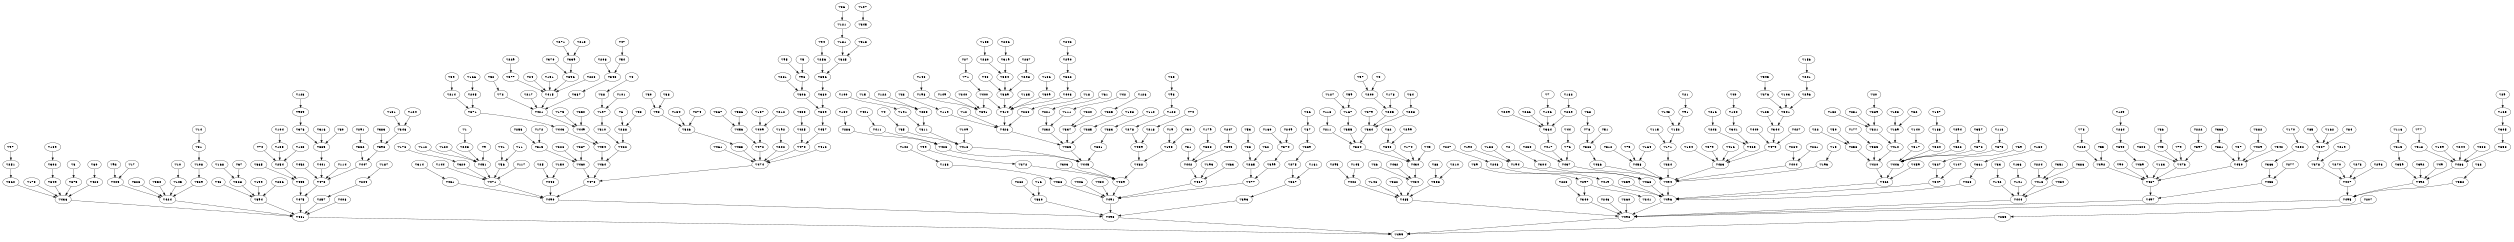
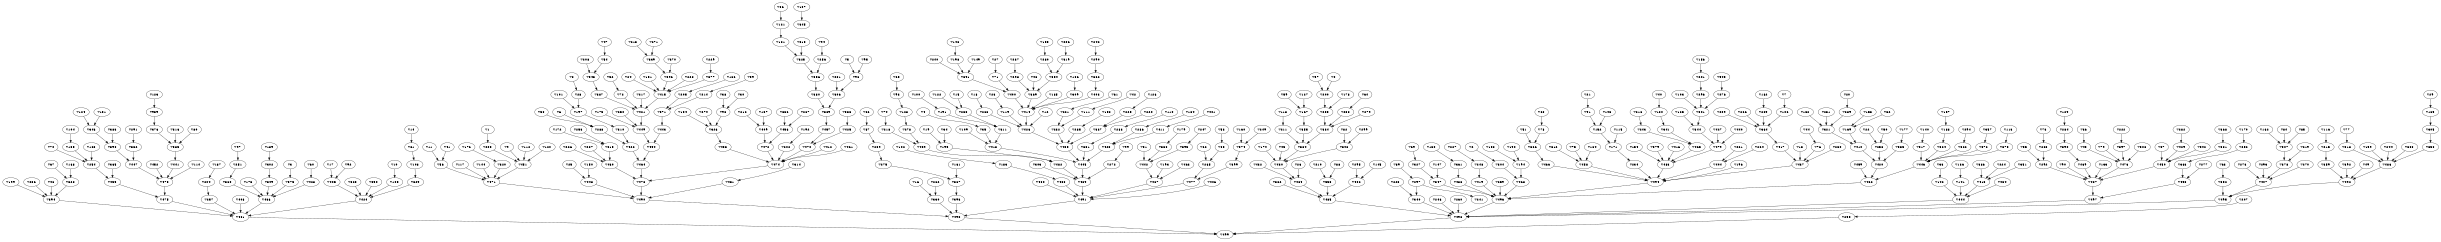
edge "v400" -> "v391": reversed
edge "v13" -> "v196": now "v13" -> "v437"
node "v146": removed
